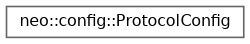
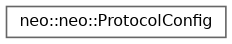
node "neo::config::ProtocolConfig": label "neo::config::ProtocolConfig" -> "neo::neo::ProtocolConfig"
